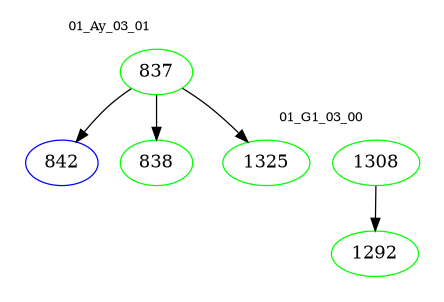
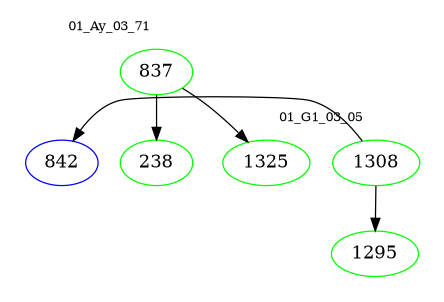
cluster "01_Ay_03_01": label "01_Ay_03_01" -> "01_Ay_03_71"
edge "837" -> "842": now "1308" -> "842"
cluster "01_G1_03_00": label "01_G1_03_00" -> "01_G1_03_05"
node "838": label "838" -> "238"
node "1292": label "1292" -> "1295"
